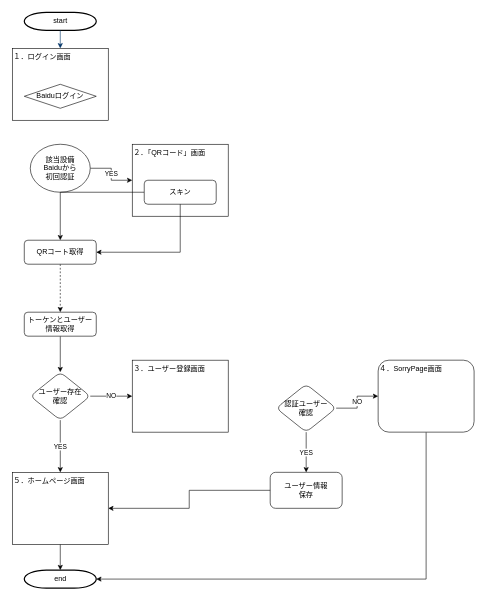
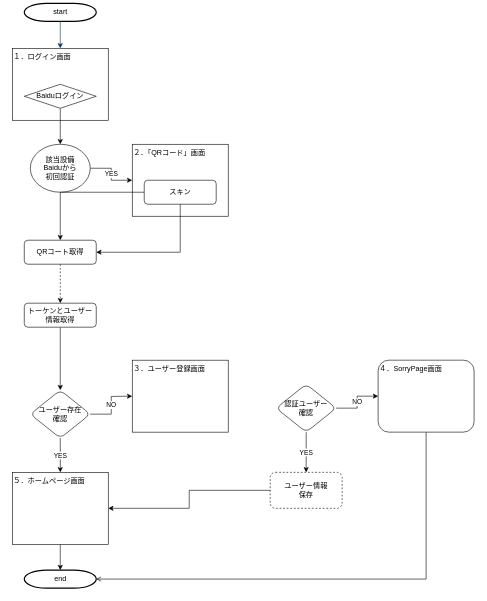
node "start": moved (60, 21) -> (60, 12)
edge "Baiduログイン" -> "該当設備 Baiduから 初回認証": added
node "トーケンとユーザー情報取得": moved (60, 324) -> (60, 315)
node "ユーザー存在 確認": moved (60, 396) -> (60, 414)
node "ユーザー情報 保存": style solid -> dashed
edge "４．SorryPage画面" -> "end": arrowhead classic -> open
